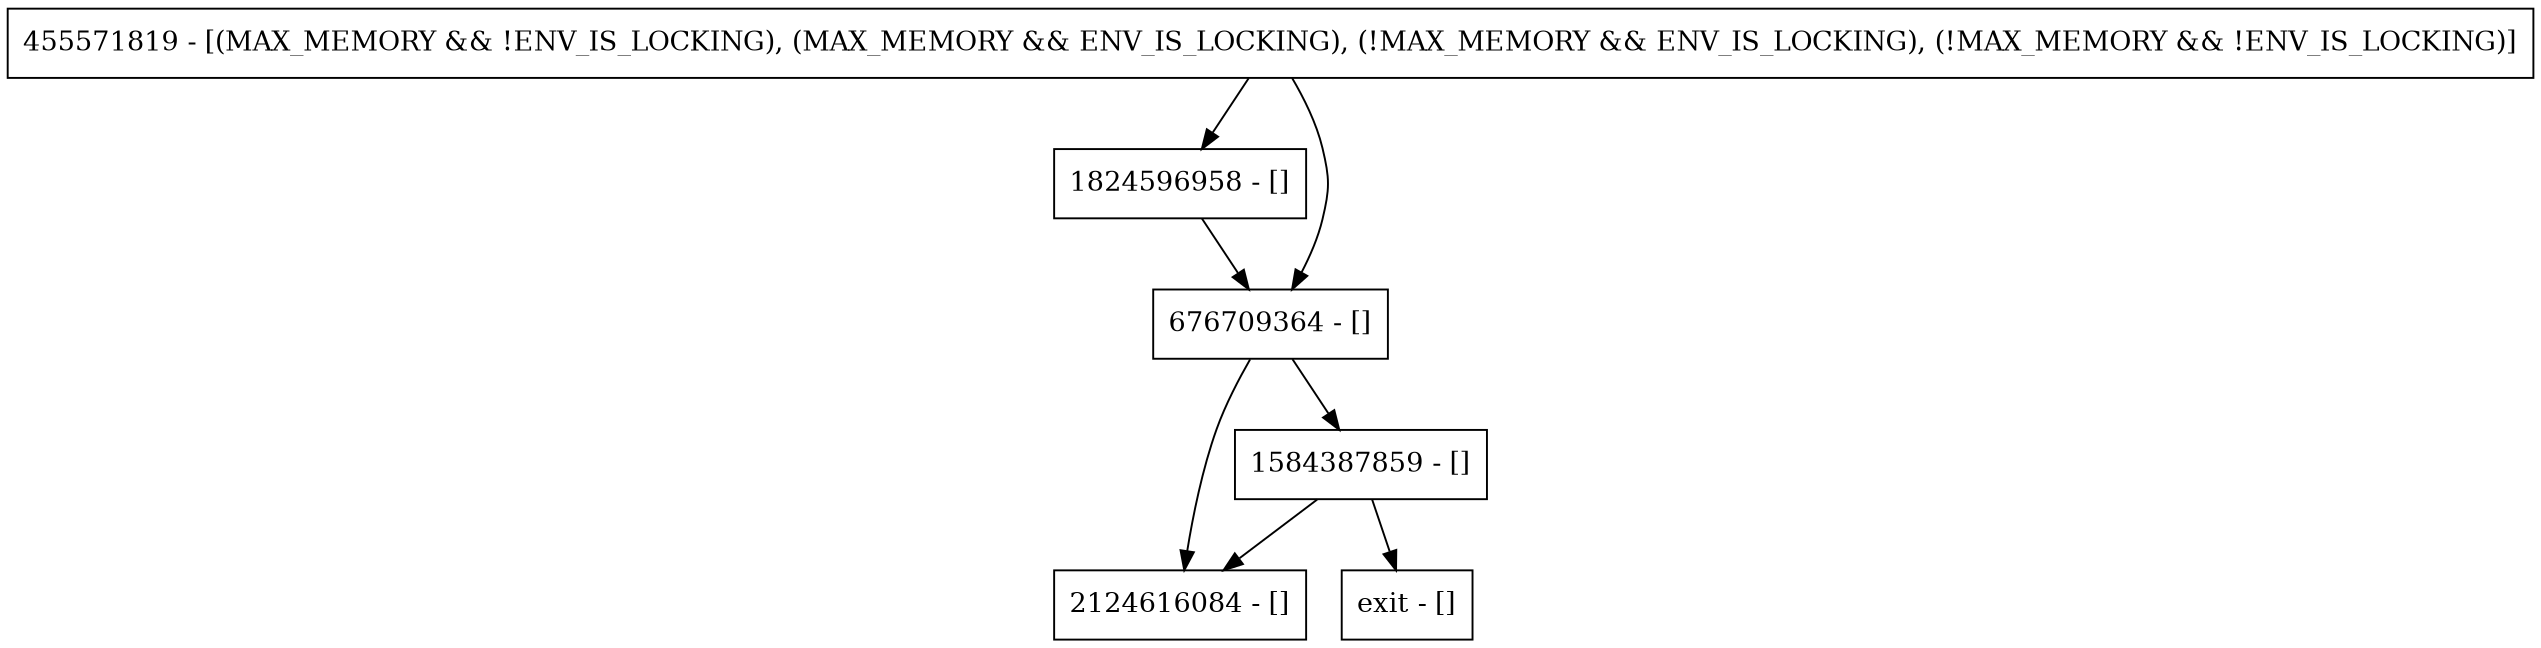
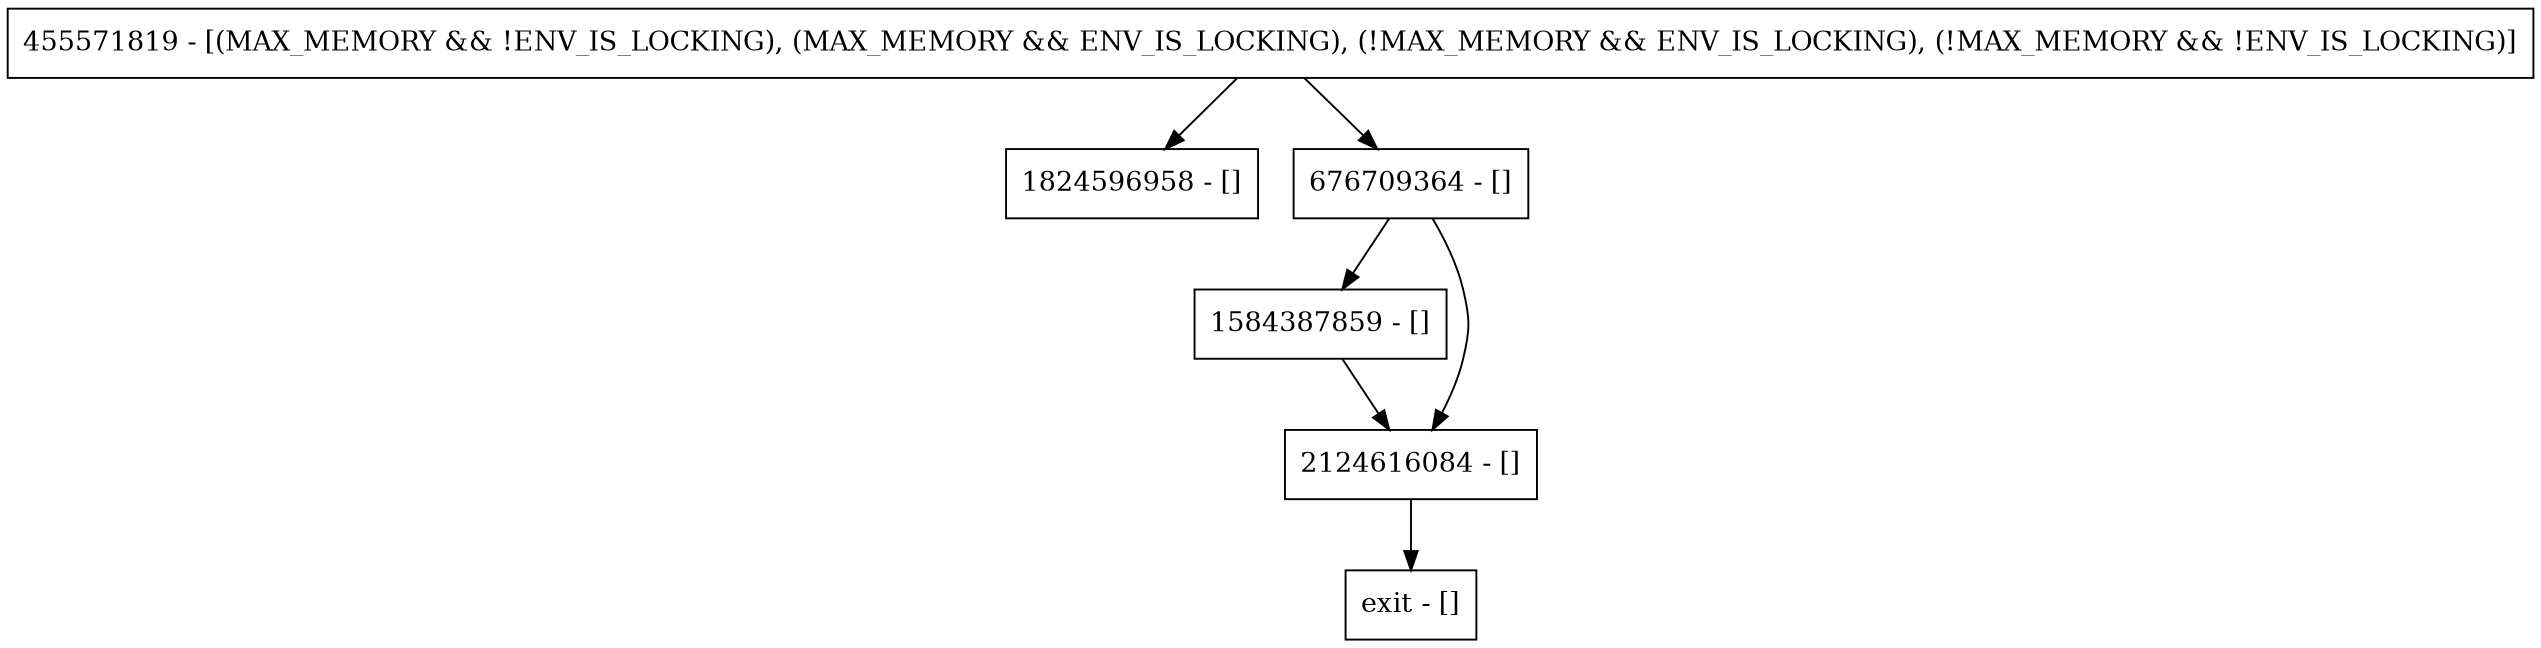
edge "1824596958 - []" -> "676709364 - []": removed
edge "1584387859 - []" -> "exit - []": now "2124616084 - []" -> "exit - []"
